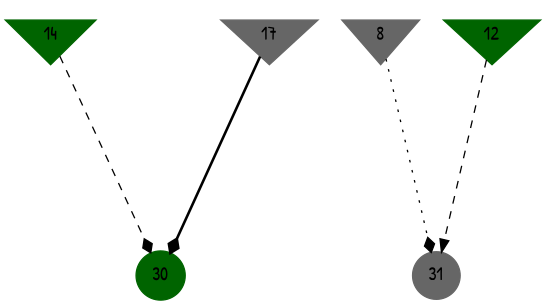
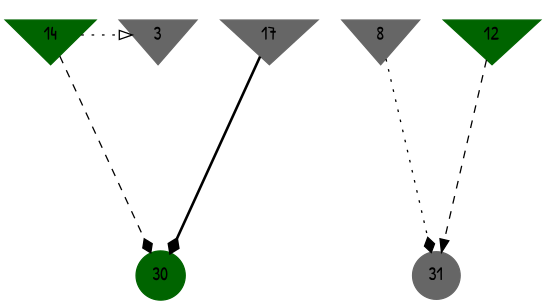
node "3": added
